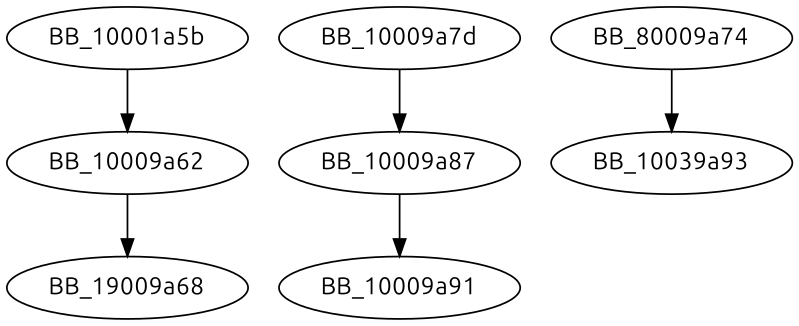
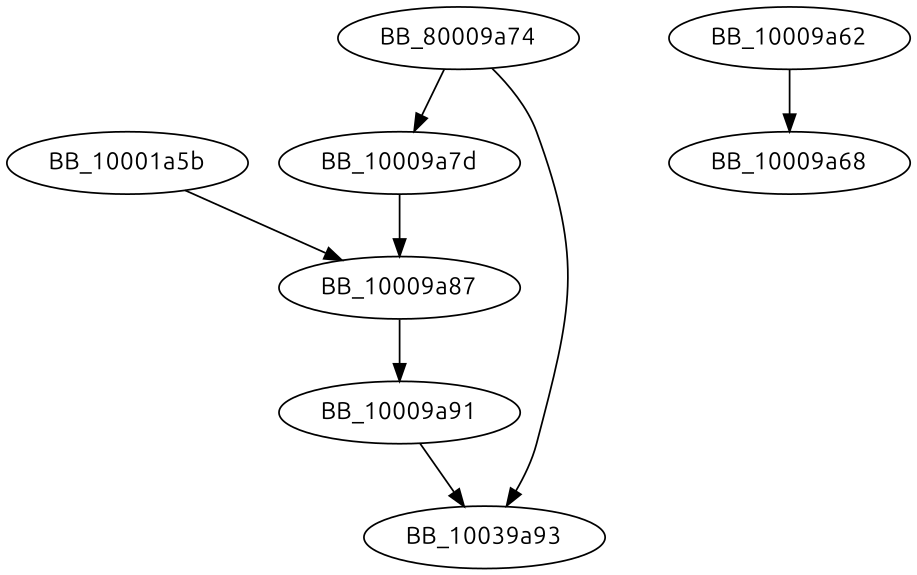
edge "BB_10001a5b" -> "BB_10009a62": now "BB_10001a5b" -> "BB_10009a87"
edge "BB_80009a74" -> "BB_10009a7d": added
node "BB_19009a68": label "BB_19009a68" -> "BB_10009a68"
edge "BB_10009a91" -> "BB_10039a93": added
